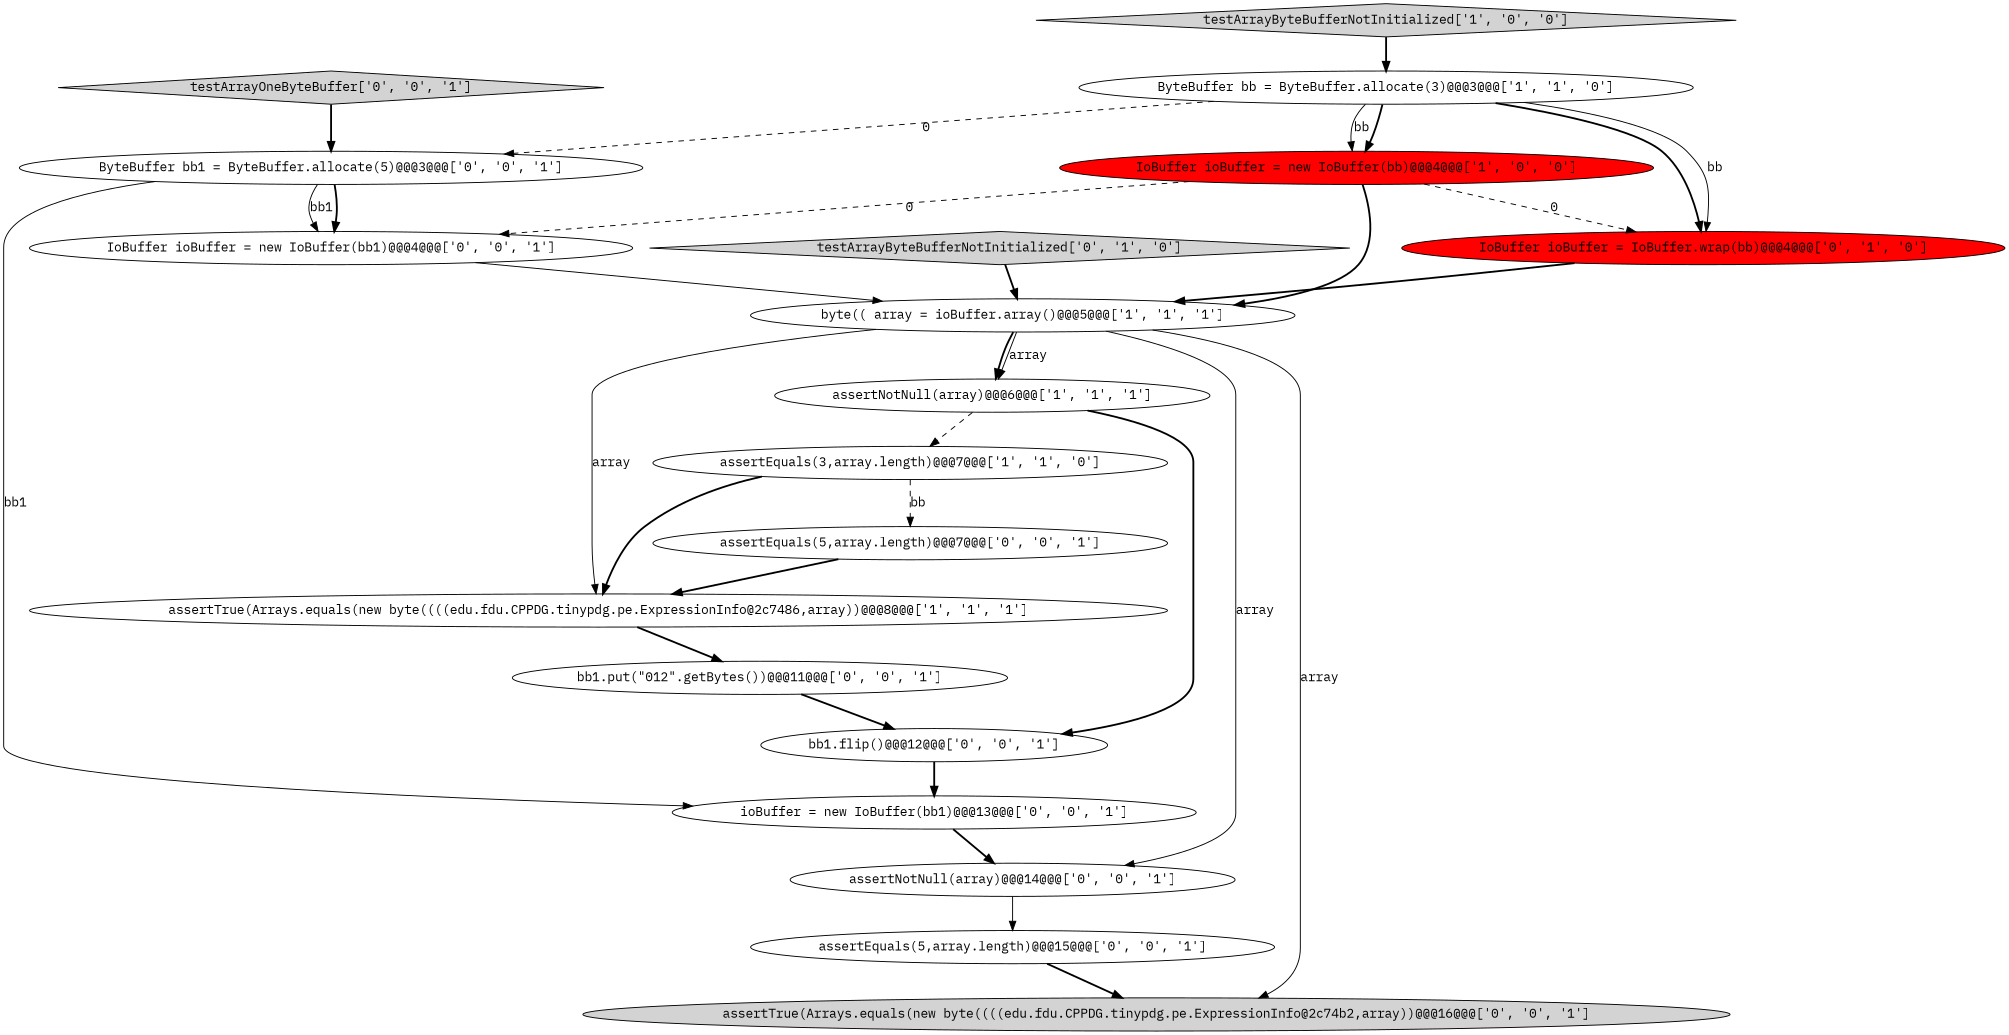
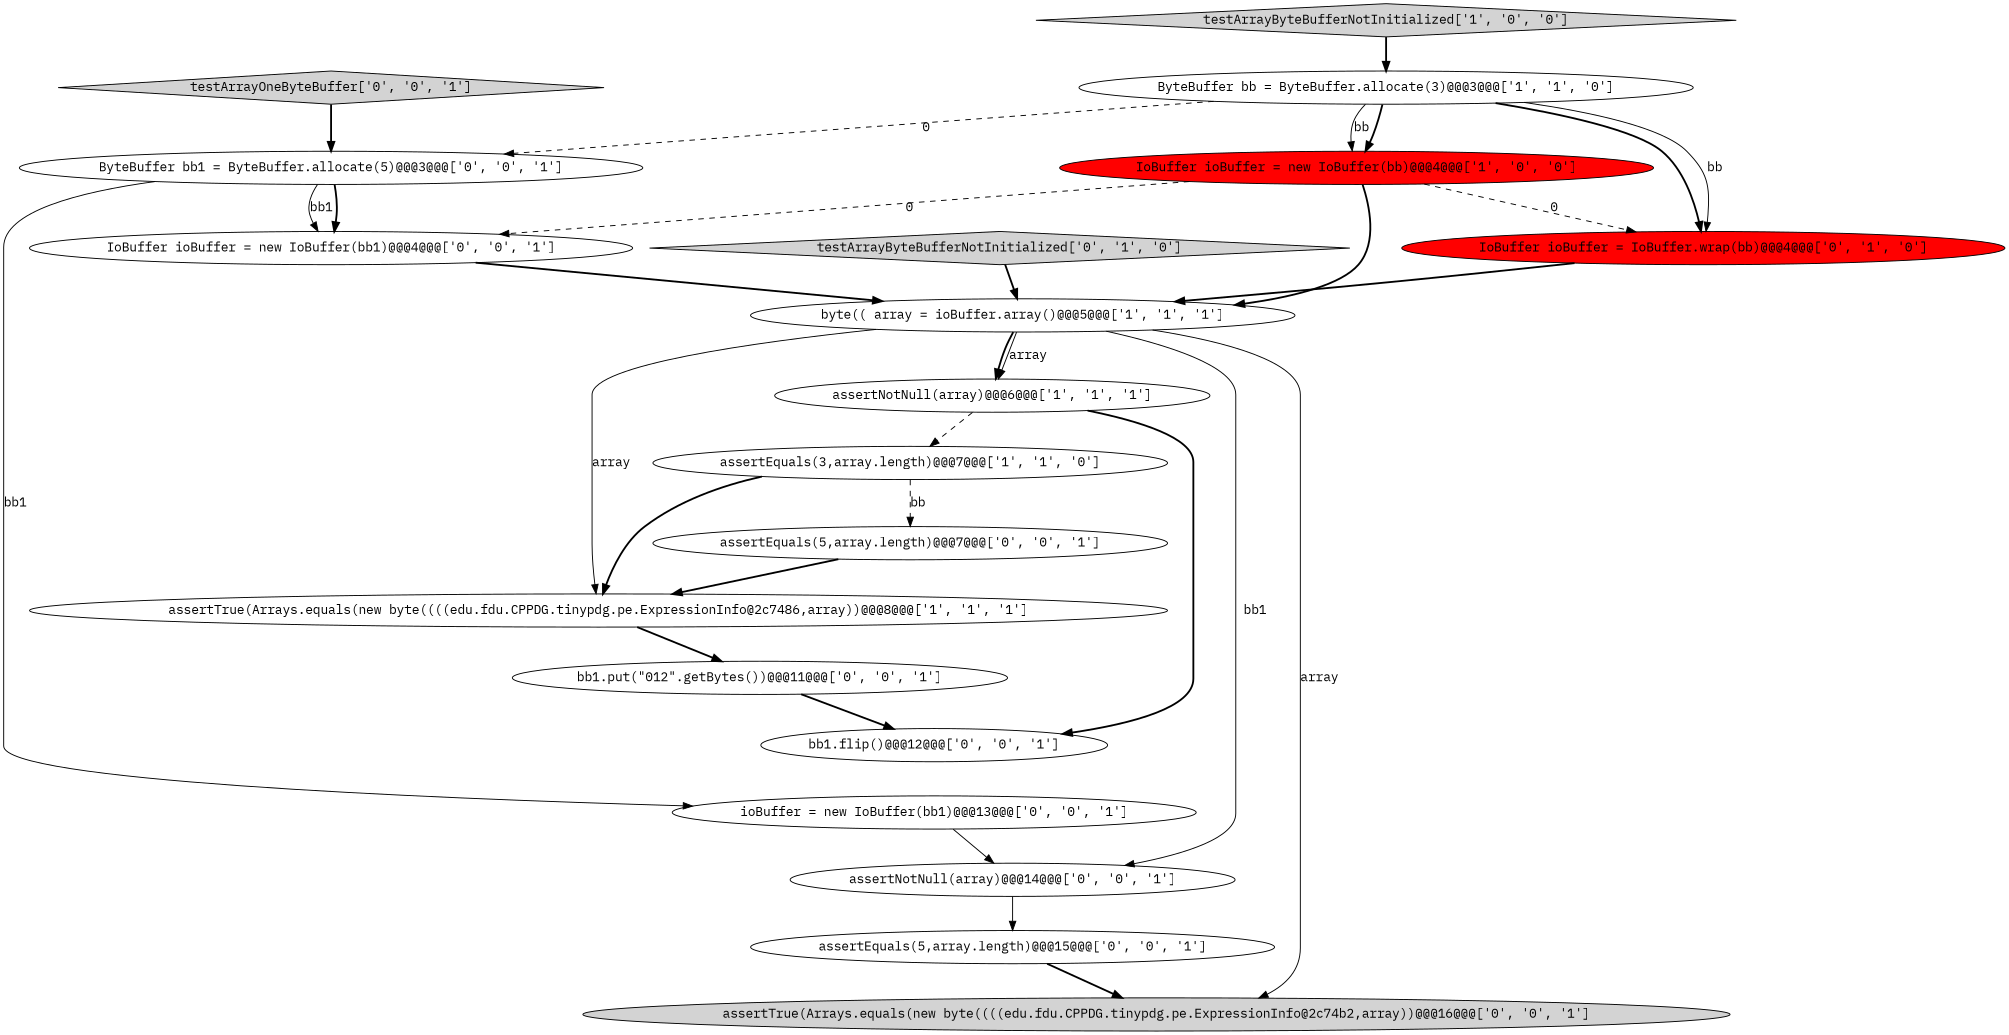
edge "IoBuffer ioBuffer = new IoBuffer(bb1)@@@4@@@['0', '0', '1']" -> "byte(( array = ioBuffer.array()@@@5@@@['1', '1', '1']": style solid -> bold
edge "byte(( array = ioBuffer.array()@@@5@@@['1', '1', '1']" -> "assertNotNull(array)@@@14@@@['0', '0', '1']": label "array" -> "bb1"
edge "bb1.flip()@@@12@@@['0', '0', '1']" -> "ioBuffer = new IoBuffer(bb1)@@@13@@@['0', '0', '1']": removed
edge "ioBuffer = new IoBuffer(bb1)@@@13@@@['0', '0', '1']" -> "assertNotNull(array)@@@14@@@['0', '0', '1']": style bold -> solid
